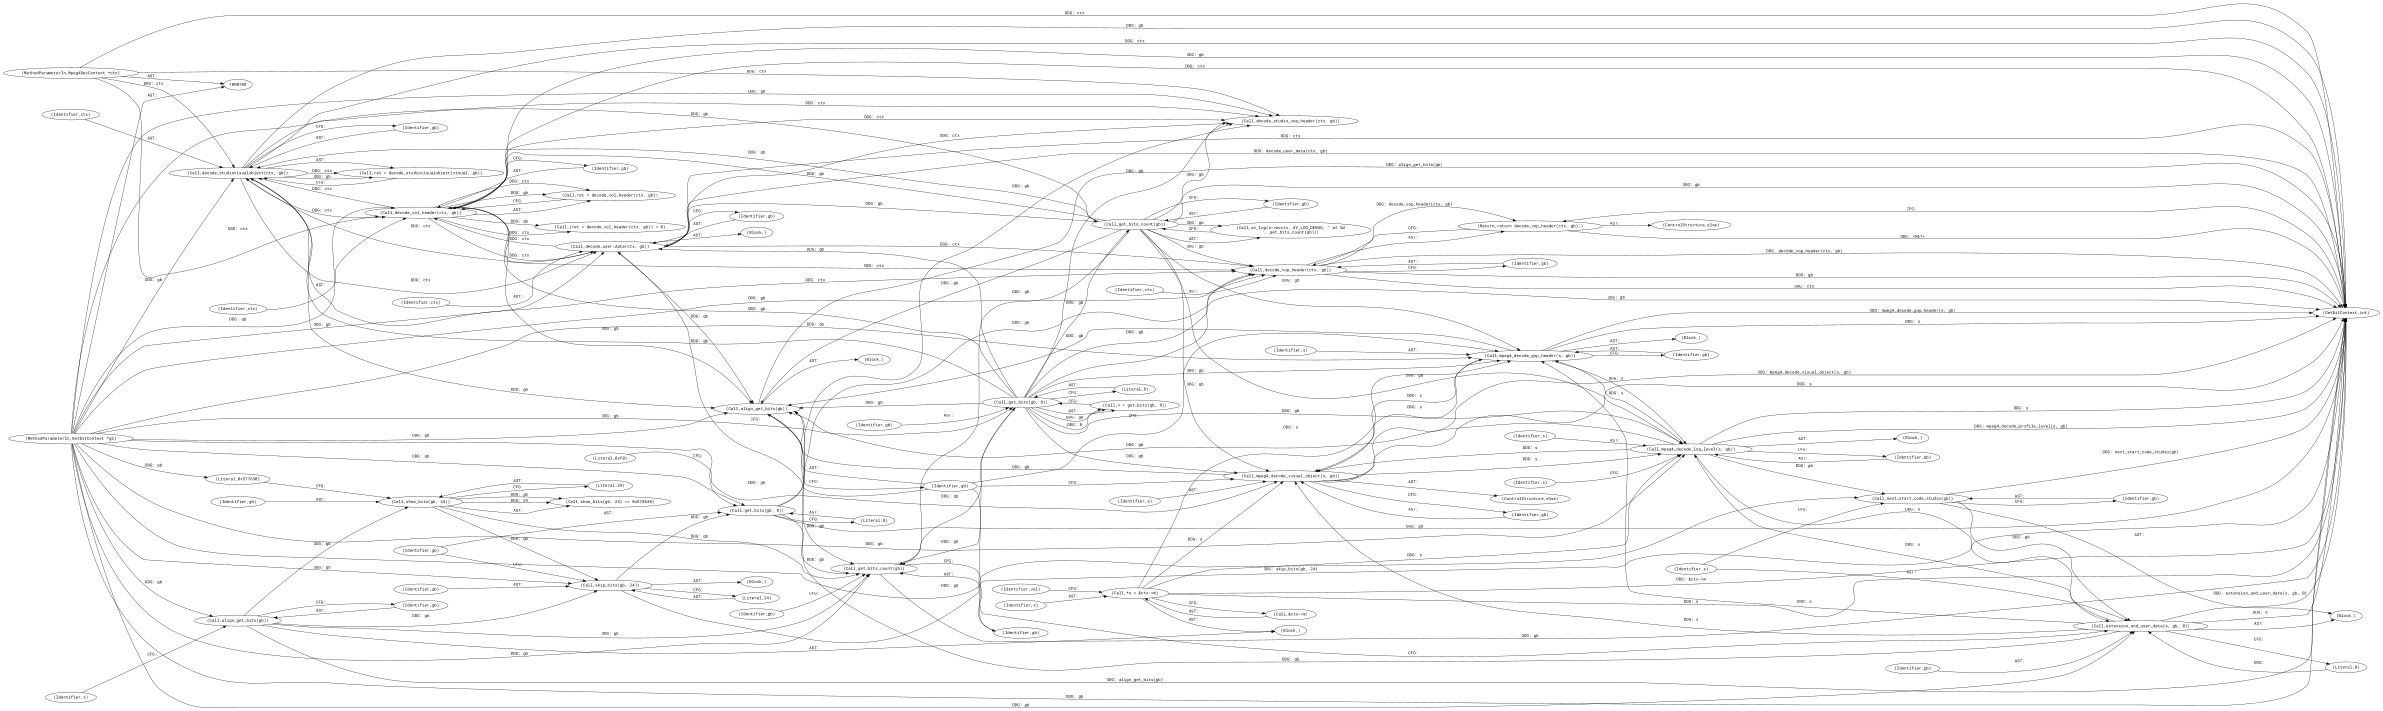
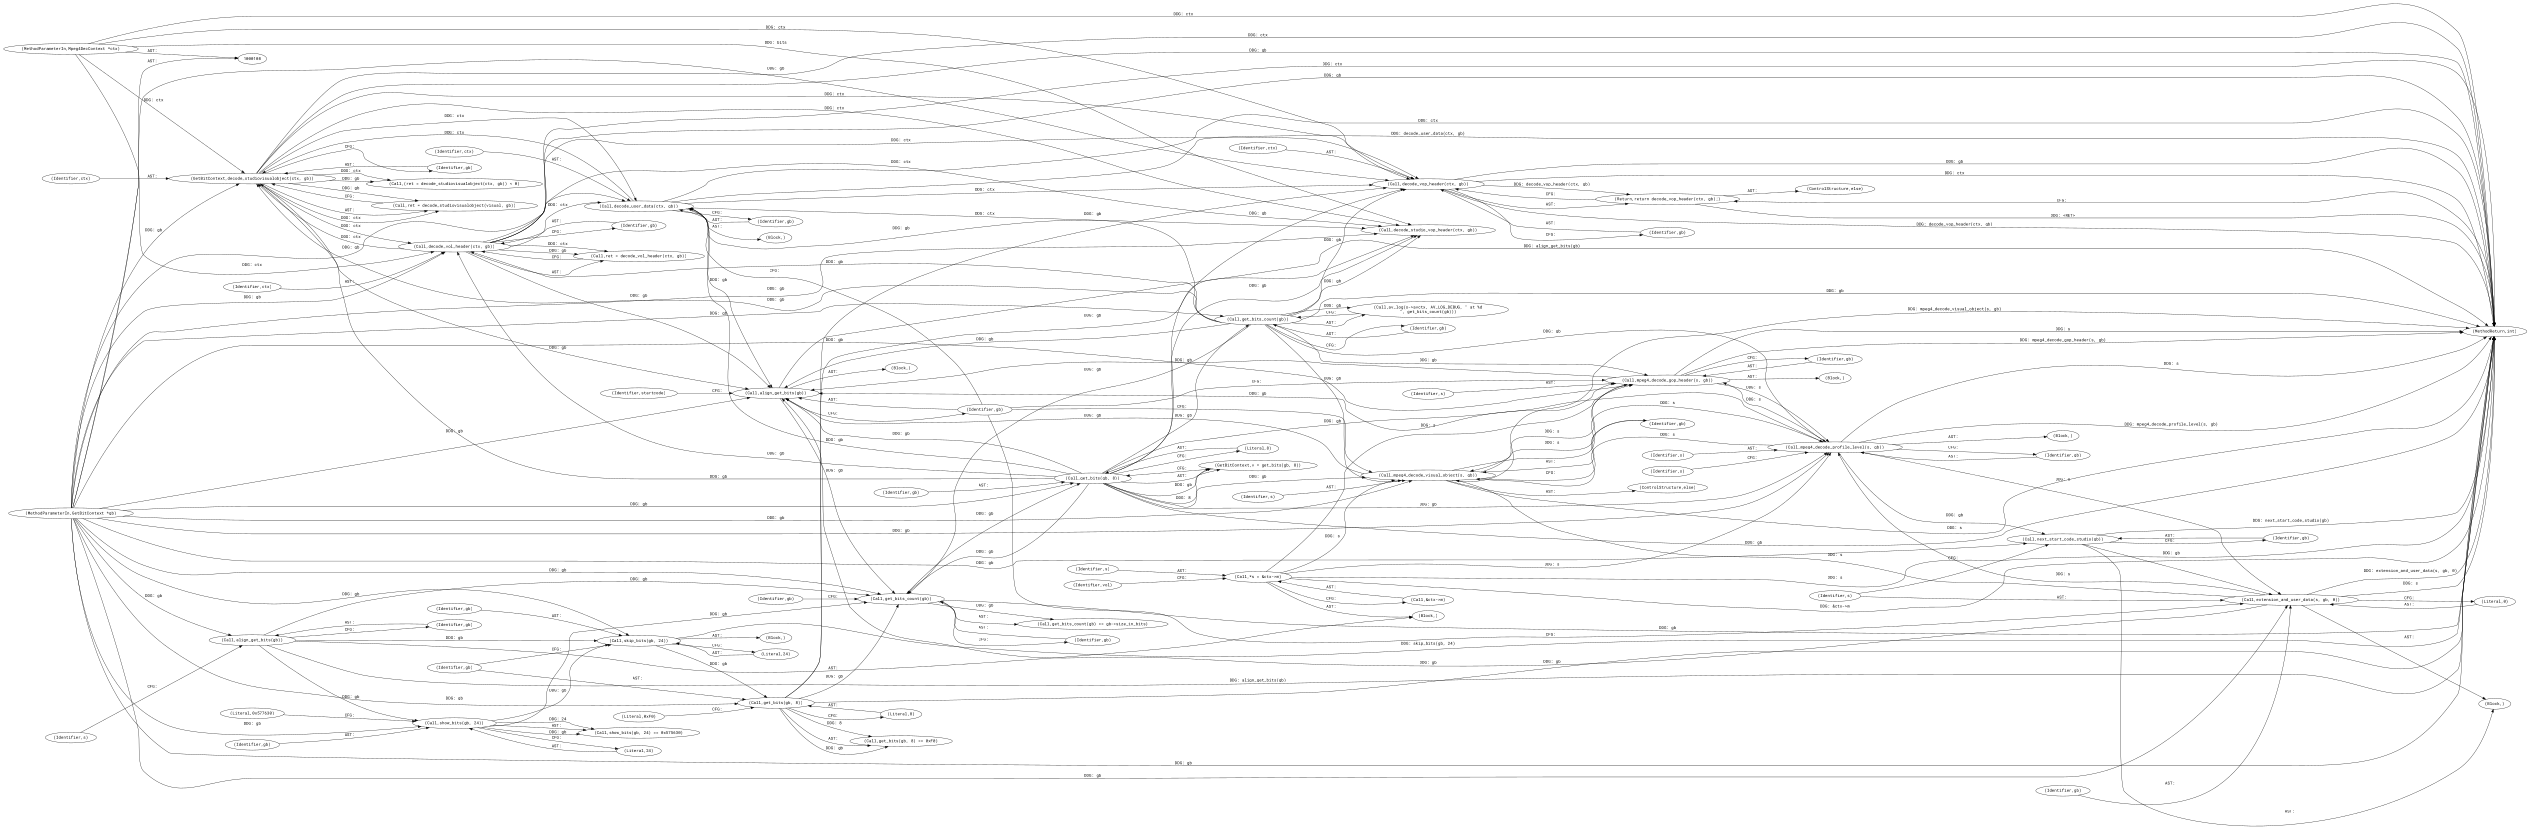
edge "(MethodParameterIn,Mpeg4DecContext *ctx)" -> "(Call,decode_vop_header(ctx, gb))": added, label "DDG: ctx"
edge "(MethodParameterIn,Mpeg4DecContext *ctx)" -> "(Call,decode_studio_vop_header(ctx, gb))": label "DDG: ctx" -> "DDG: bits"
node "(Call,decode_studiovisualobject(ctx, gb))": label "(Call,decode_studiovisualobject(ctx, gb))" -> "(GetBitContext,decode_studiovisualobject(ctx, gb))"
node "(Call,(ret = decode_studiovisualobject(ctx, gb)) < 0)": added
node "(Call,(ret = decode_vol_header(ctx, gb)) < 0)": removed
edge "(Call,decode_user_data(ctx, gb))" -> "(Call,decode_vol_header(ctx, gb))": removed, label "DDG: ctx"
node "(GetBitContext,int)": label "(GetBitContext,int)" -> "(MethodReturn,int)"
node "(Identifier,startcode)": added
node "(Call,v = get_bits(gb, 8))": label "(Call,v = get_bits(gb, 8))" -> "(GetBitContext,v = get_bits(gb, 8))"
node "(Call,mpeg4_decode_log_level(s, gb))": label "(Call,mpeg4_decode_log_level(s, gb))" -> "(Call,mpeg4_decode_profile_level(s, gb))"
edge "(MethodParameterIn,GetBitContext *gb)" -> "(Literal,0x577630)": now "(MethodParameterIn,GetBitContext *gb)" -> "(Call,show_bits(gb, 24))"
edge "(Call,extension_and_user_data(s, gb, 0))" -> "(Call,mpeg4_decode_gop_header(s, gb))": removed, label "DDG: s"
node "(Call,get_bits_count(gb) >= gb->size_in_bits)": added
edge "(Literal,0)" -> "(Call,extension_and_user_data(s, gb, 0))": label "DDG: " -> "AST: "
node "(Call,get_bits(gb, 8) == 0xF0)": added
